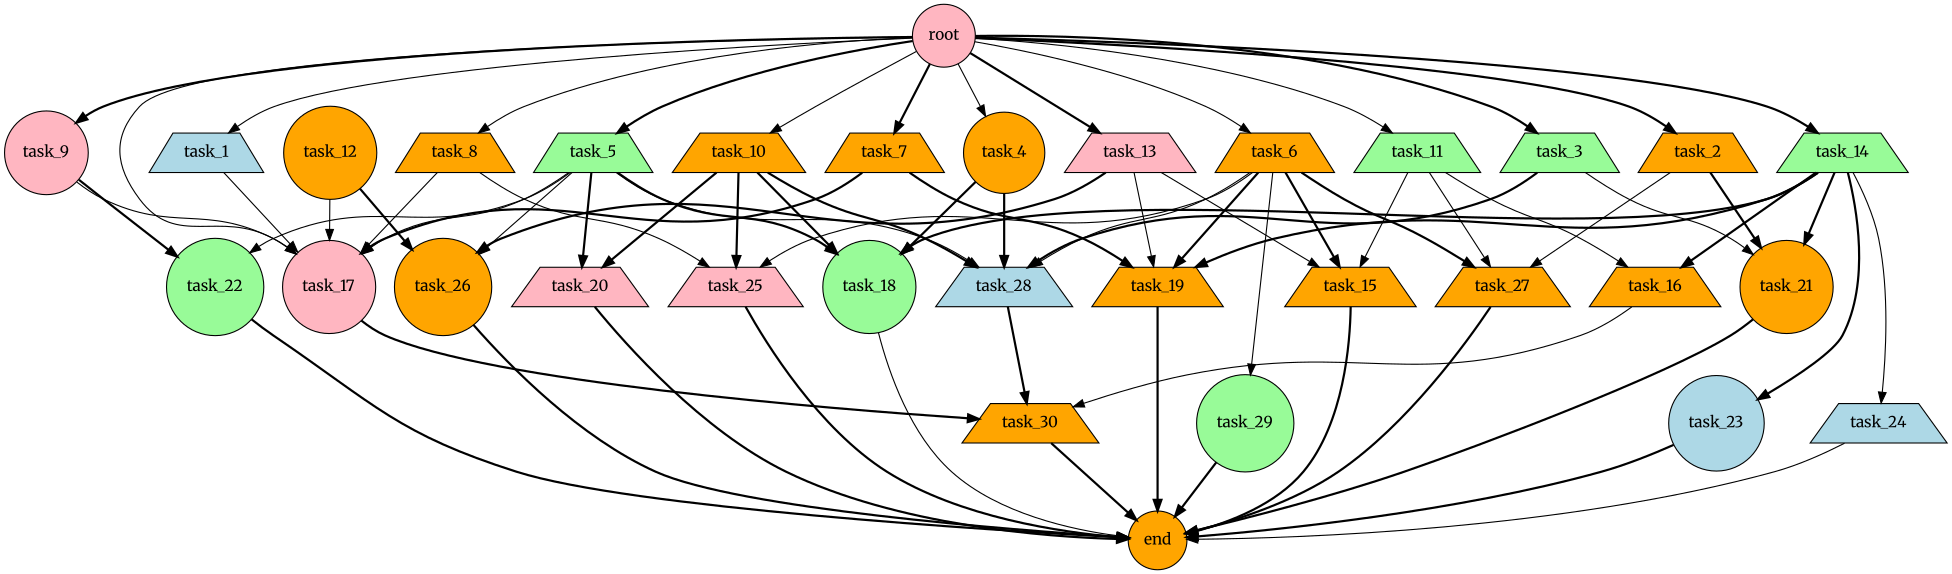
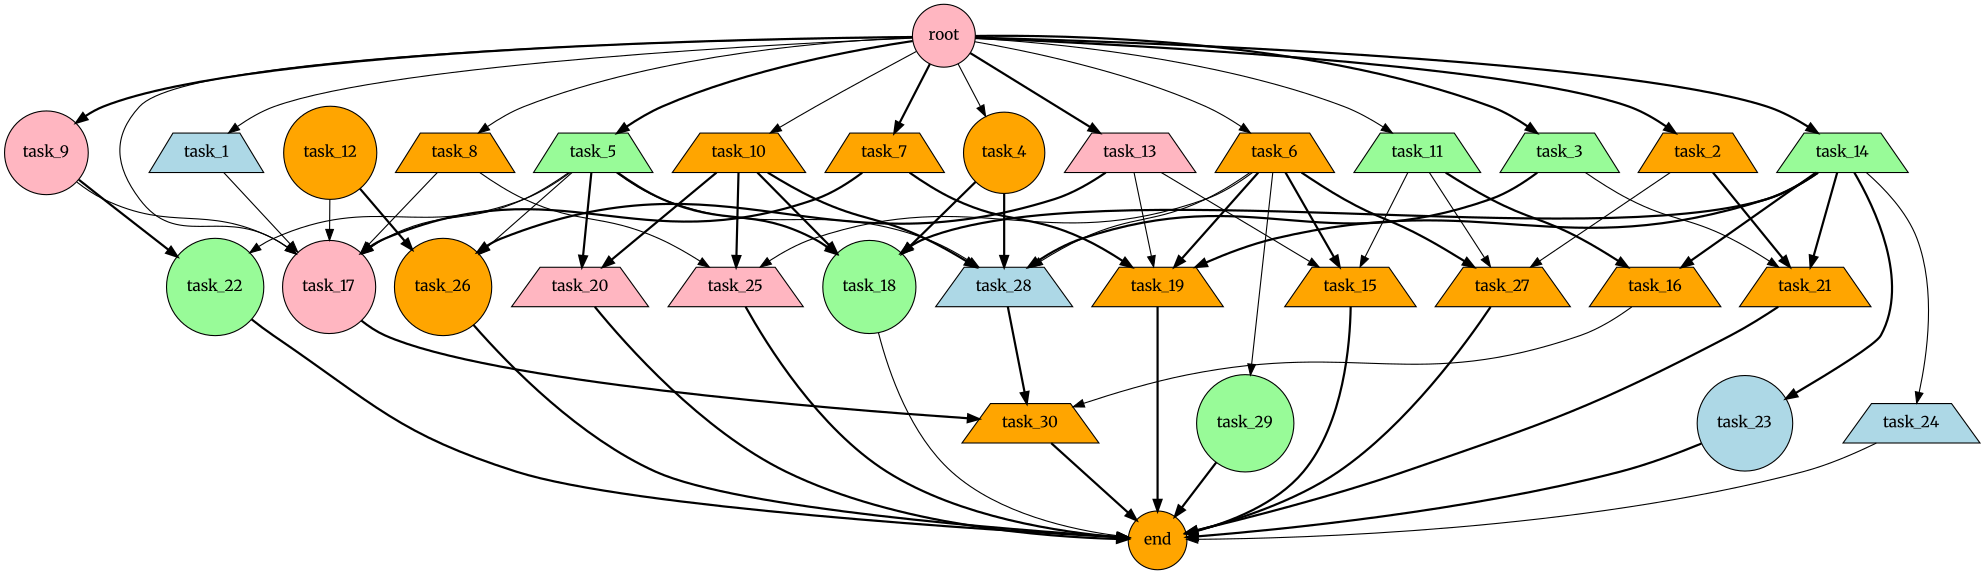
edge "task_11" -> "task_16": style solid -> bold
node "task_21": shape circle -> trapezium
